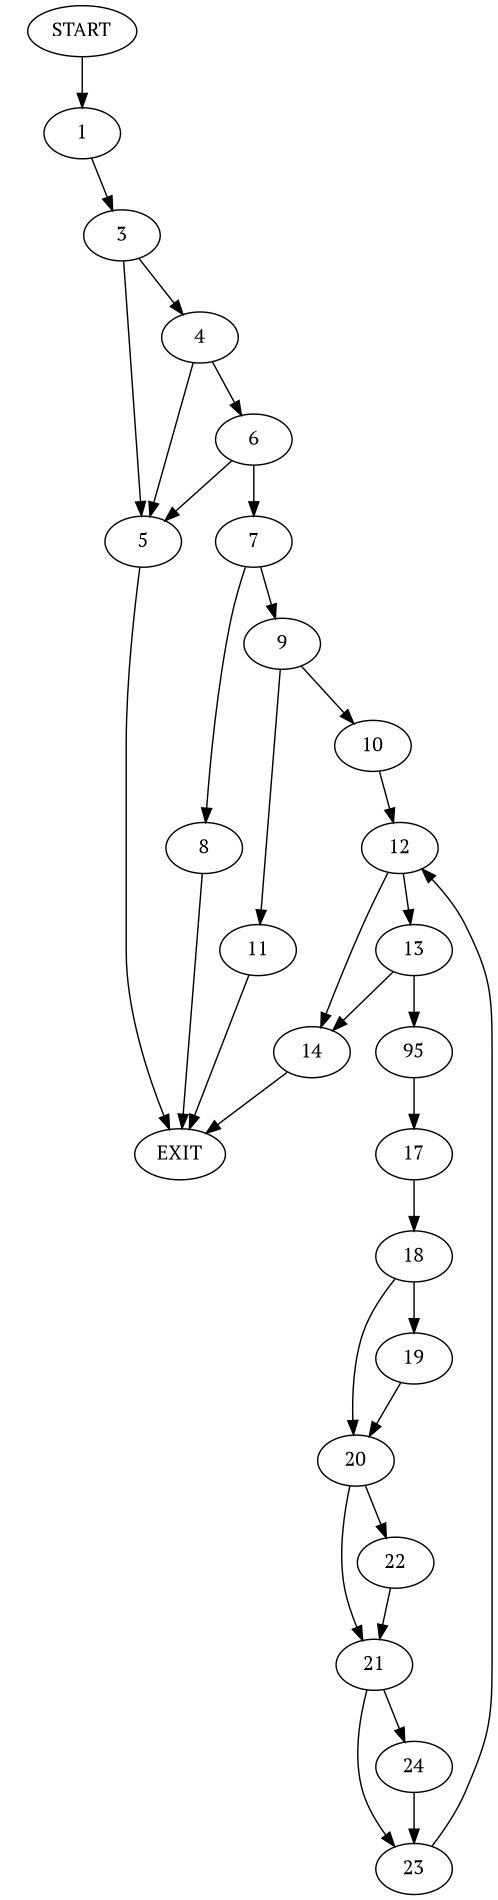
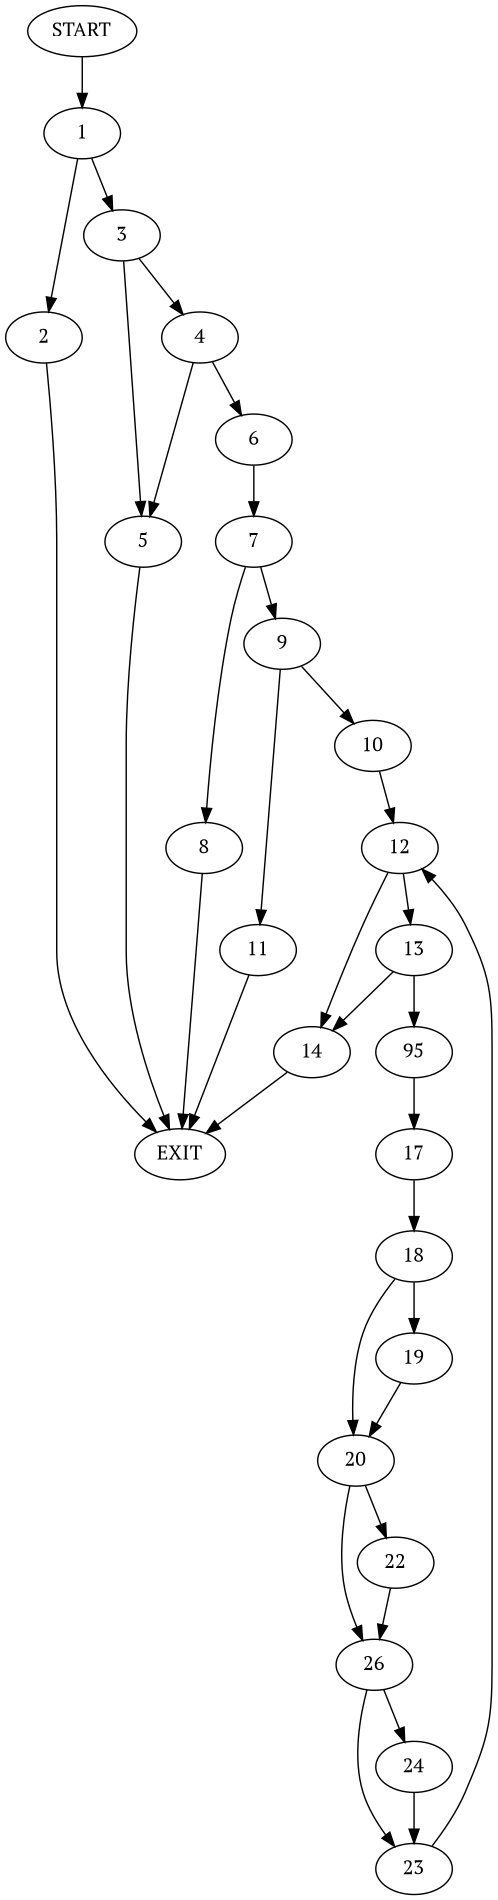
node "2": added
edge "6" -> "5": removed
node "21": label "21" -> "26"
